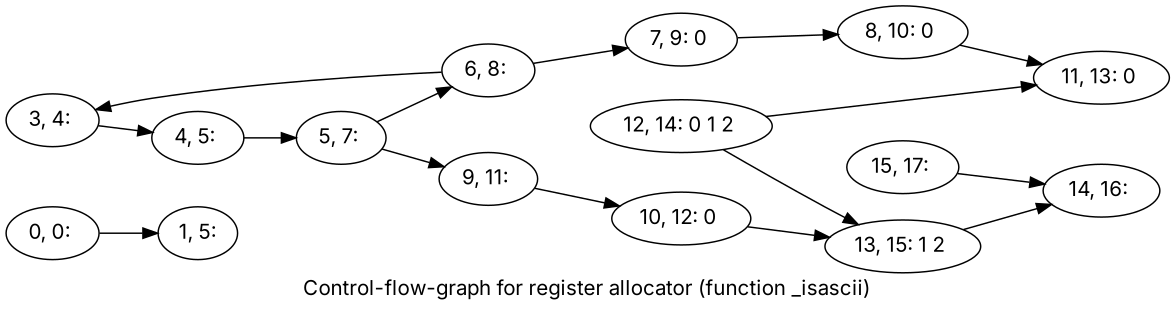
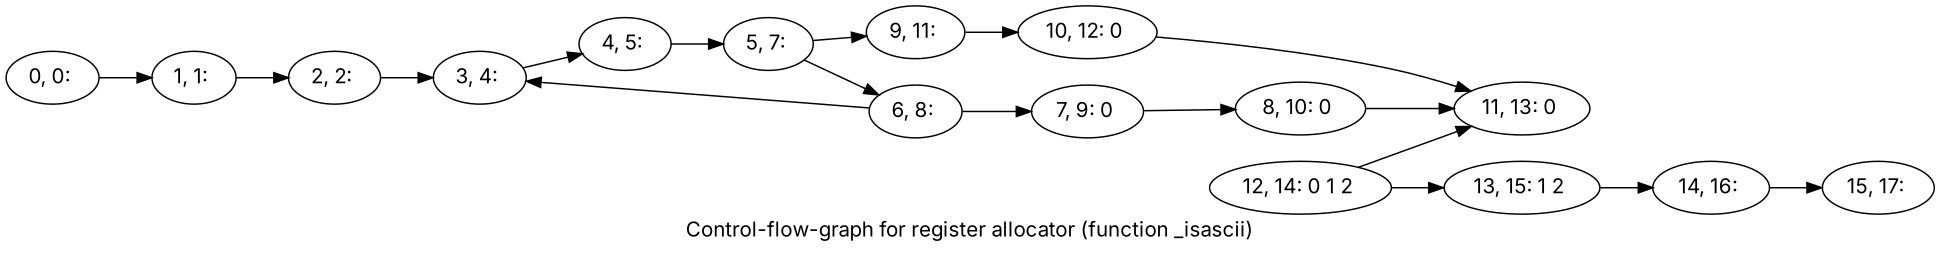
node "2, 2:": added
edge "15, 17:" -> "14, 16:": reversed
edge "10, 12: 0" -> "13, 15: 1 2": now "10, 12: 0" -> "11, 13: 0"
node "1, 5:": label "1, 5:" -> "1, 1:"
